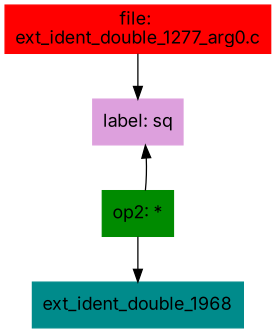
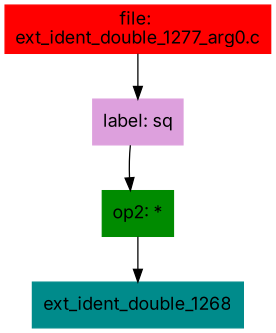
edge "op2: *" -> "label: sq": reversed
node "ext_ident_double_1968": label "ext_ident_double_1968" -> "ext_ident_double_1268"
